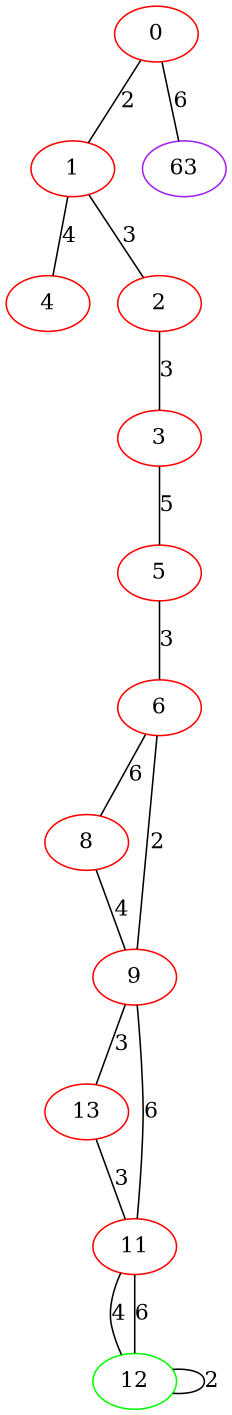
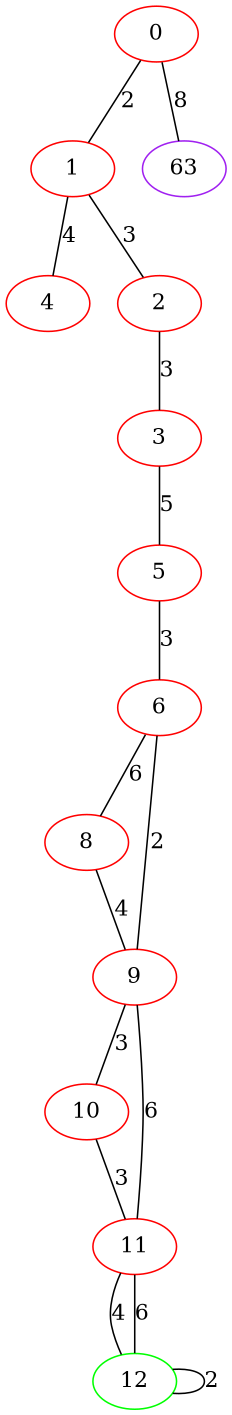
edge "0" -- "63": label "6" -> "8"
node "13": label "13" -> "10"
